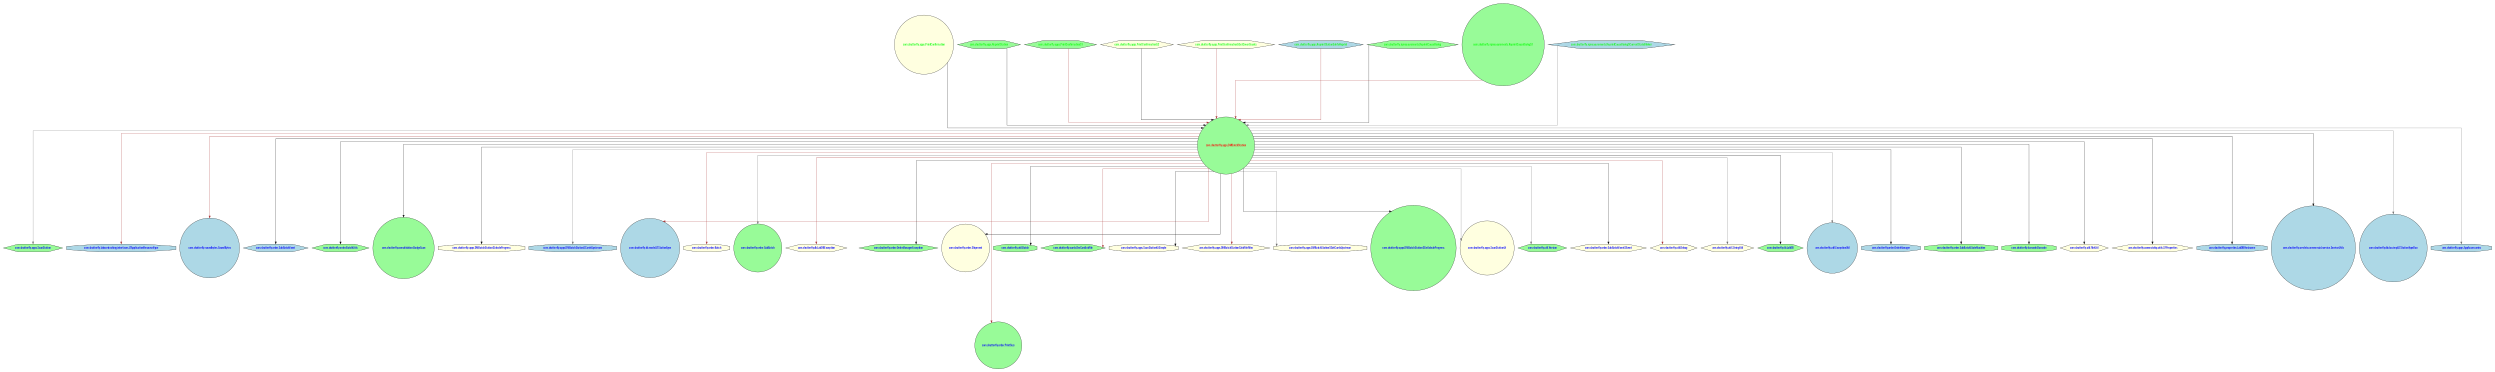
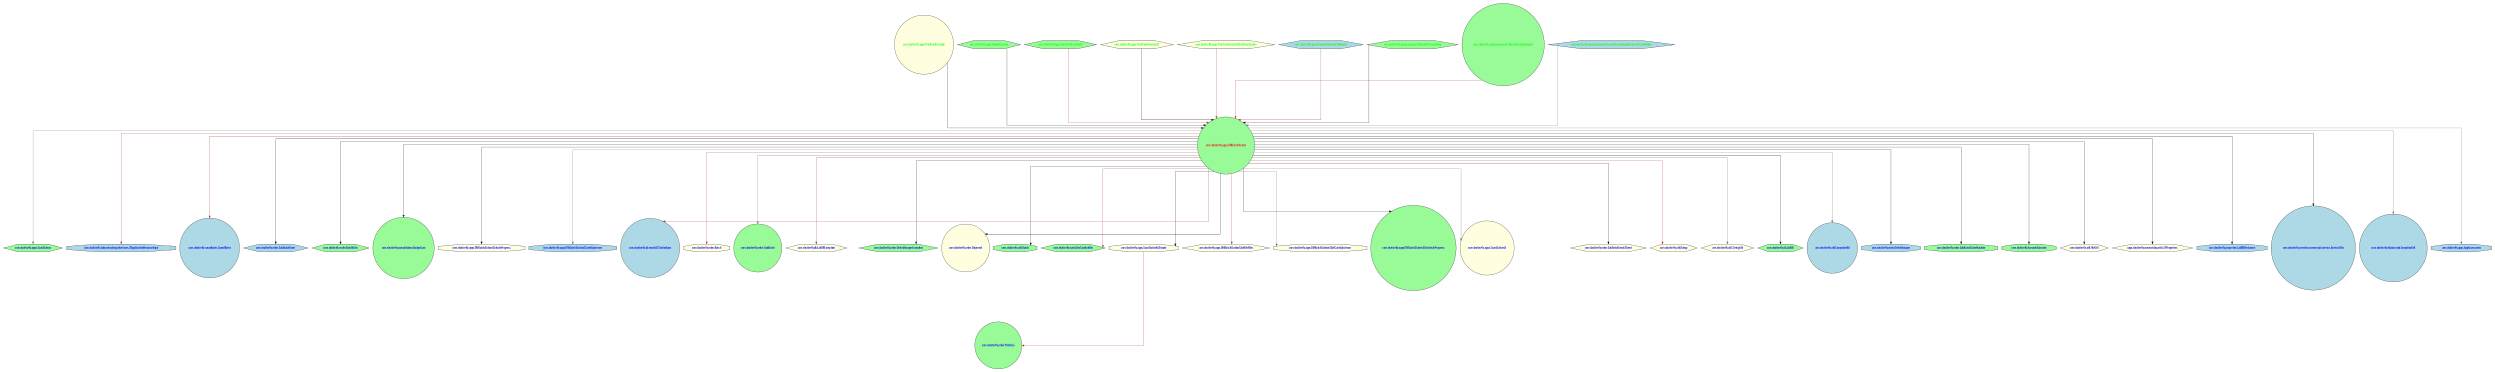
edge "com.shutterfly.apps.DMBatchStation" -> "com.shutterfly.order.PrintSize": now "com.shutterfly.apps.ScanStationUiSimple" -> "com.shutterfly.order.PrintSize"
node "com.shutterfly.util.Version": removed
node "com.shutterfly.connectship.utils.SFProperties": label "com.shutterfly.connectship.utils.SFProperties" -> "apps.shutterfly.connectship.utils.SFProperties"
node "com.shutterfly.db.dao.impl.LTStationTypeDao": label "com.shutterfly.db.dao.impl.LTStationTypeDao" -> "com.shutterfly.db.dao.impl.ExceptionUtil"
